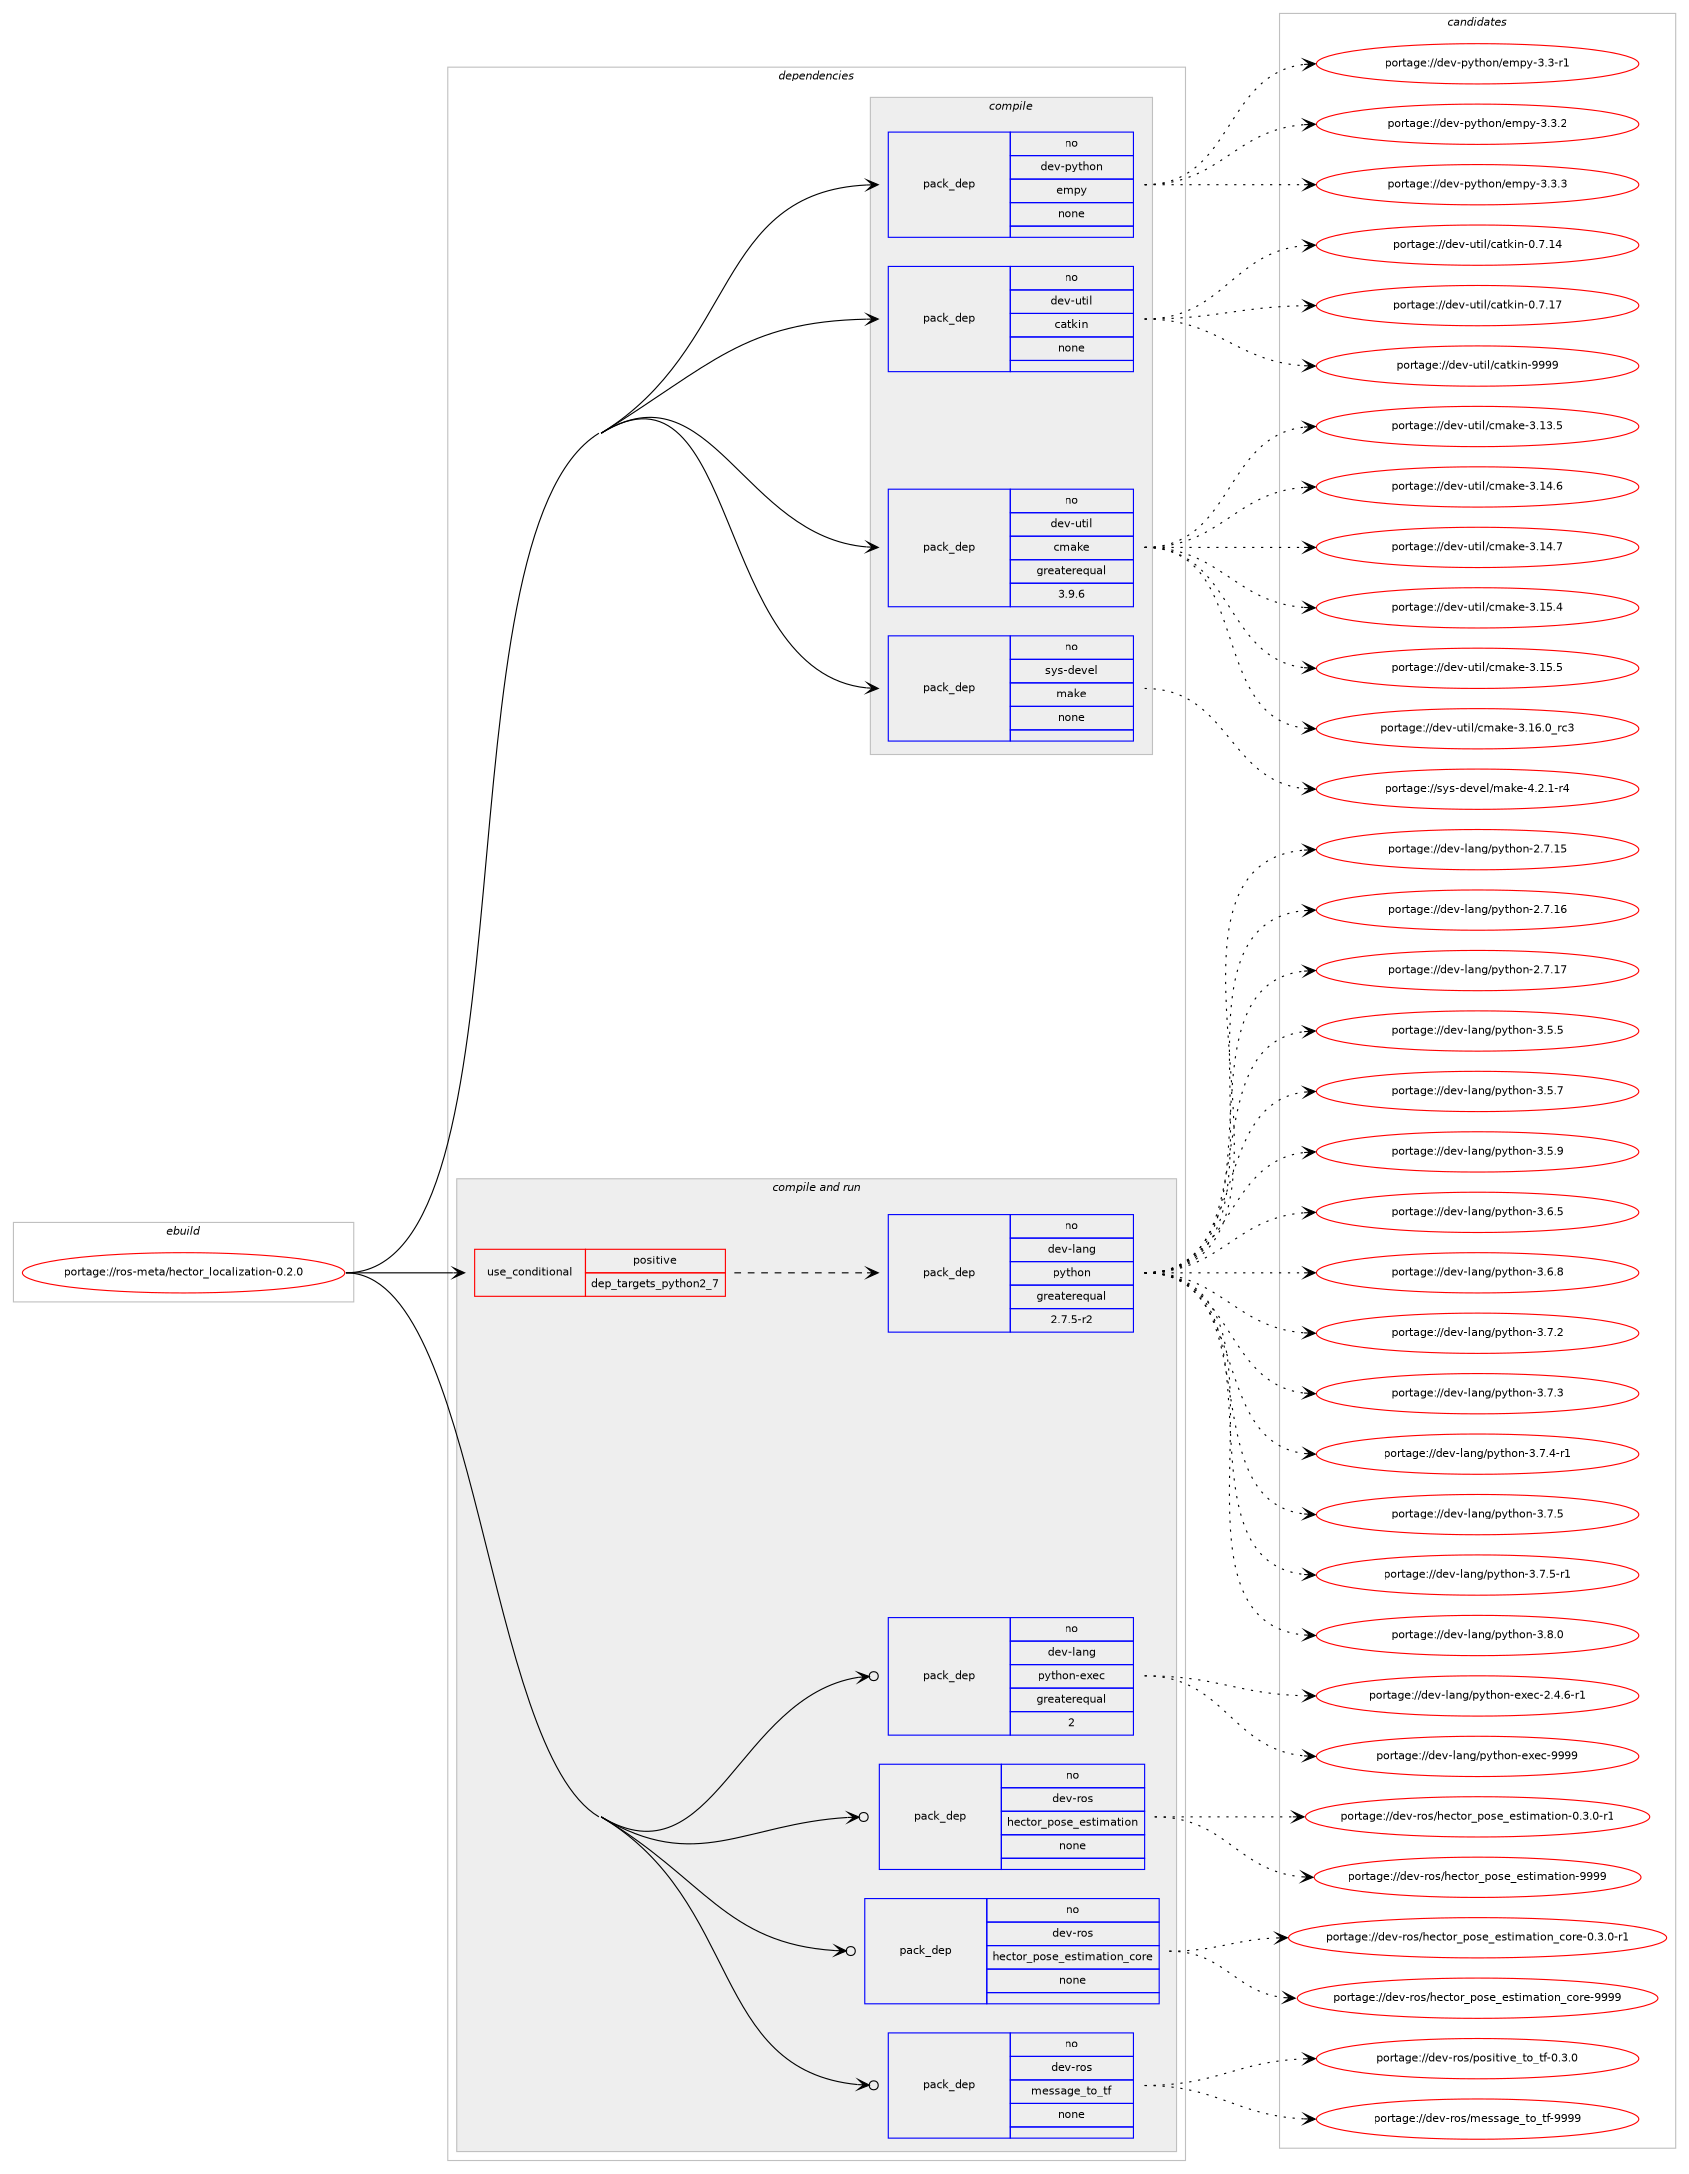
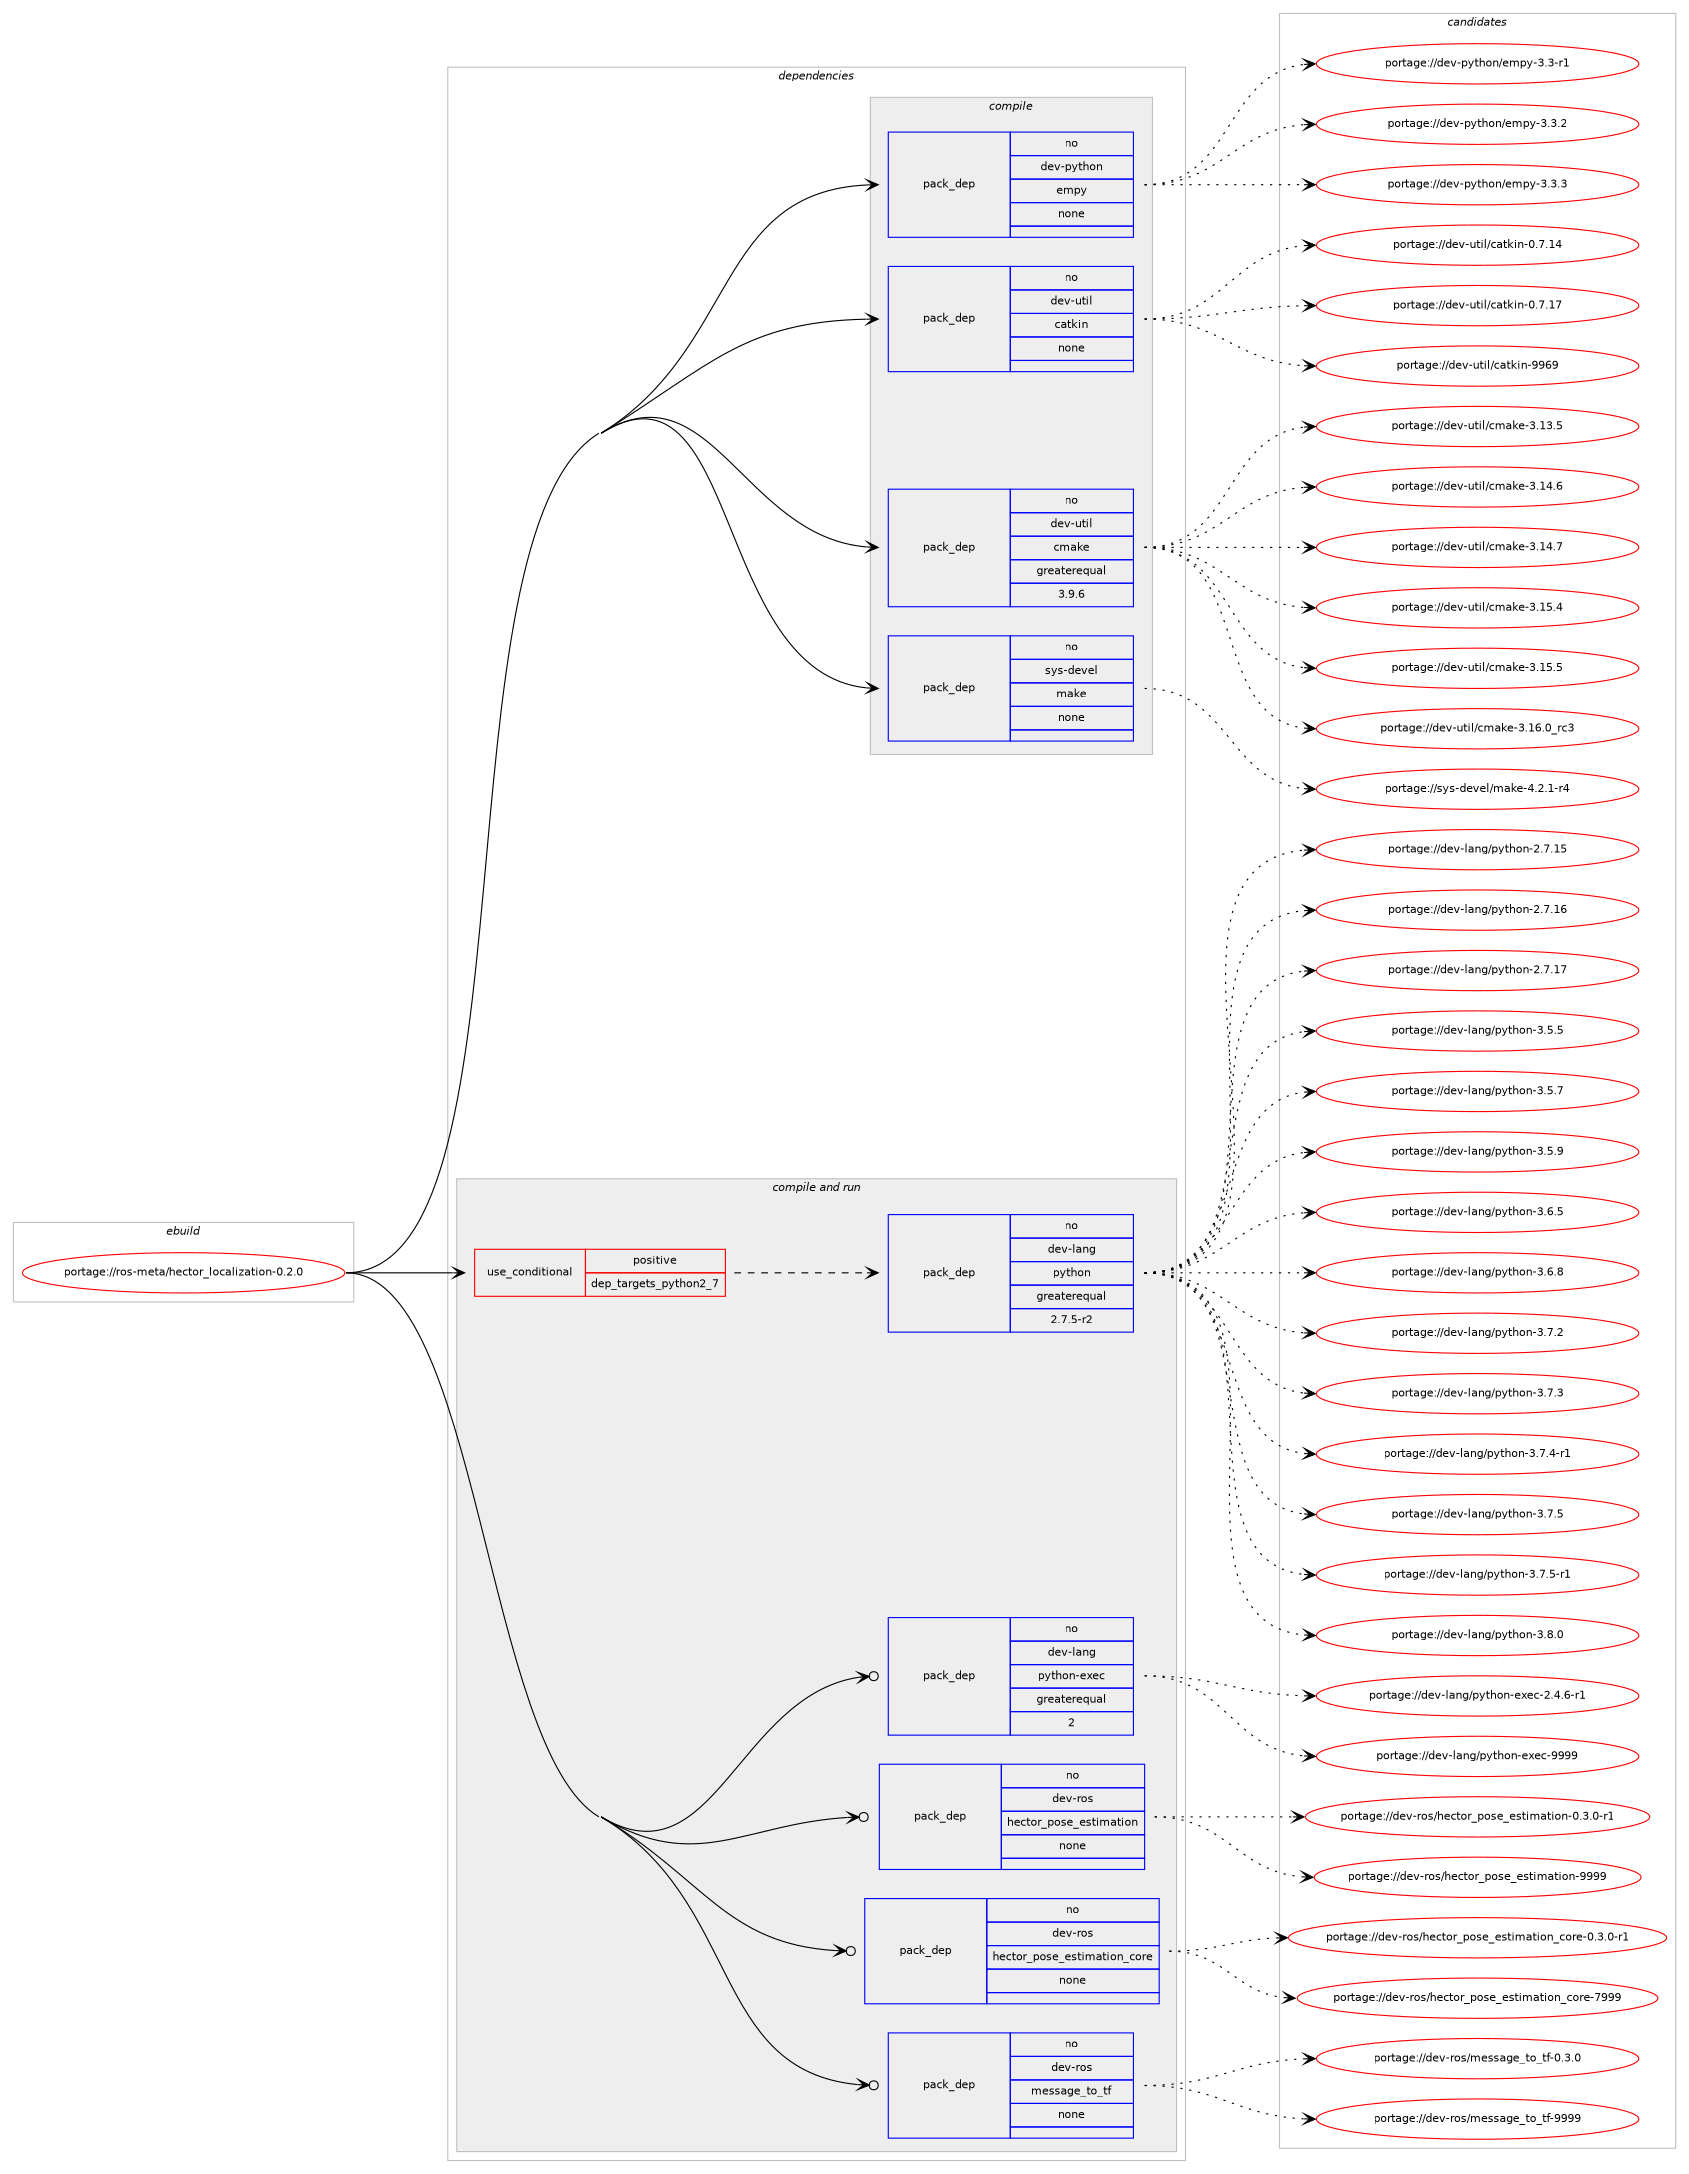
node "portage://dev-util/catkin-9999": label "portage://dev-util/catkin-9999" -> "portage://dev-util/catkin-9969"
node "portage://dev-ros/hector_pose_estimation_core-9999": label "portage://dev-ros/hector_pose_estimation_core-9999" -> "portage://dev-ros/hector_pose_estimation_core-7999"
node "portage://dev-ros/positive_to_tf-0.3.0": label "portage://dev-ros/positive_to_tf-0.3.0" -> "portage://dev-ros/message_to_tf-0.3.0"
